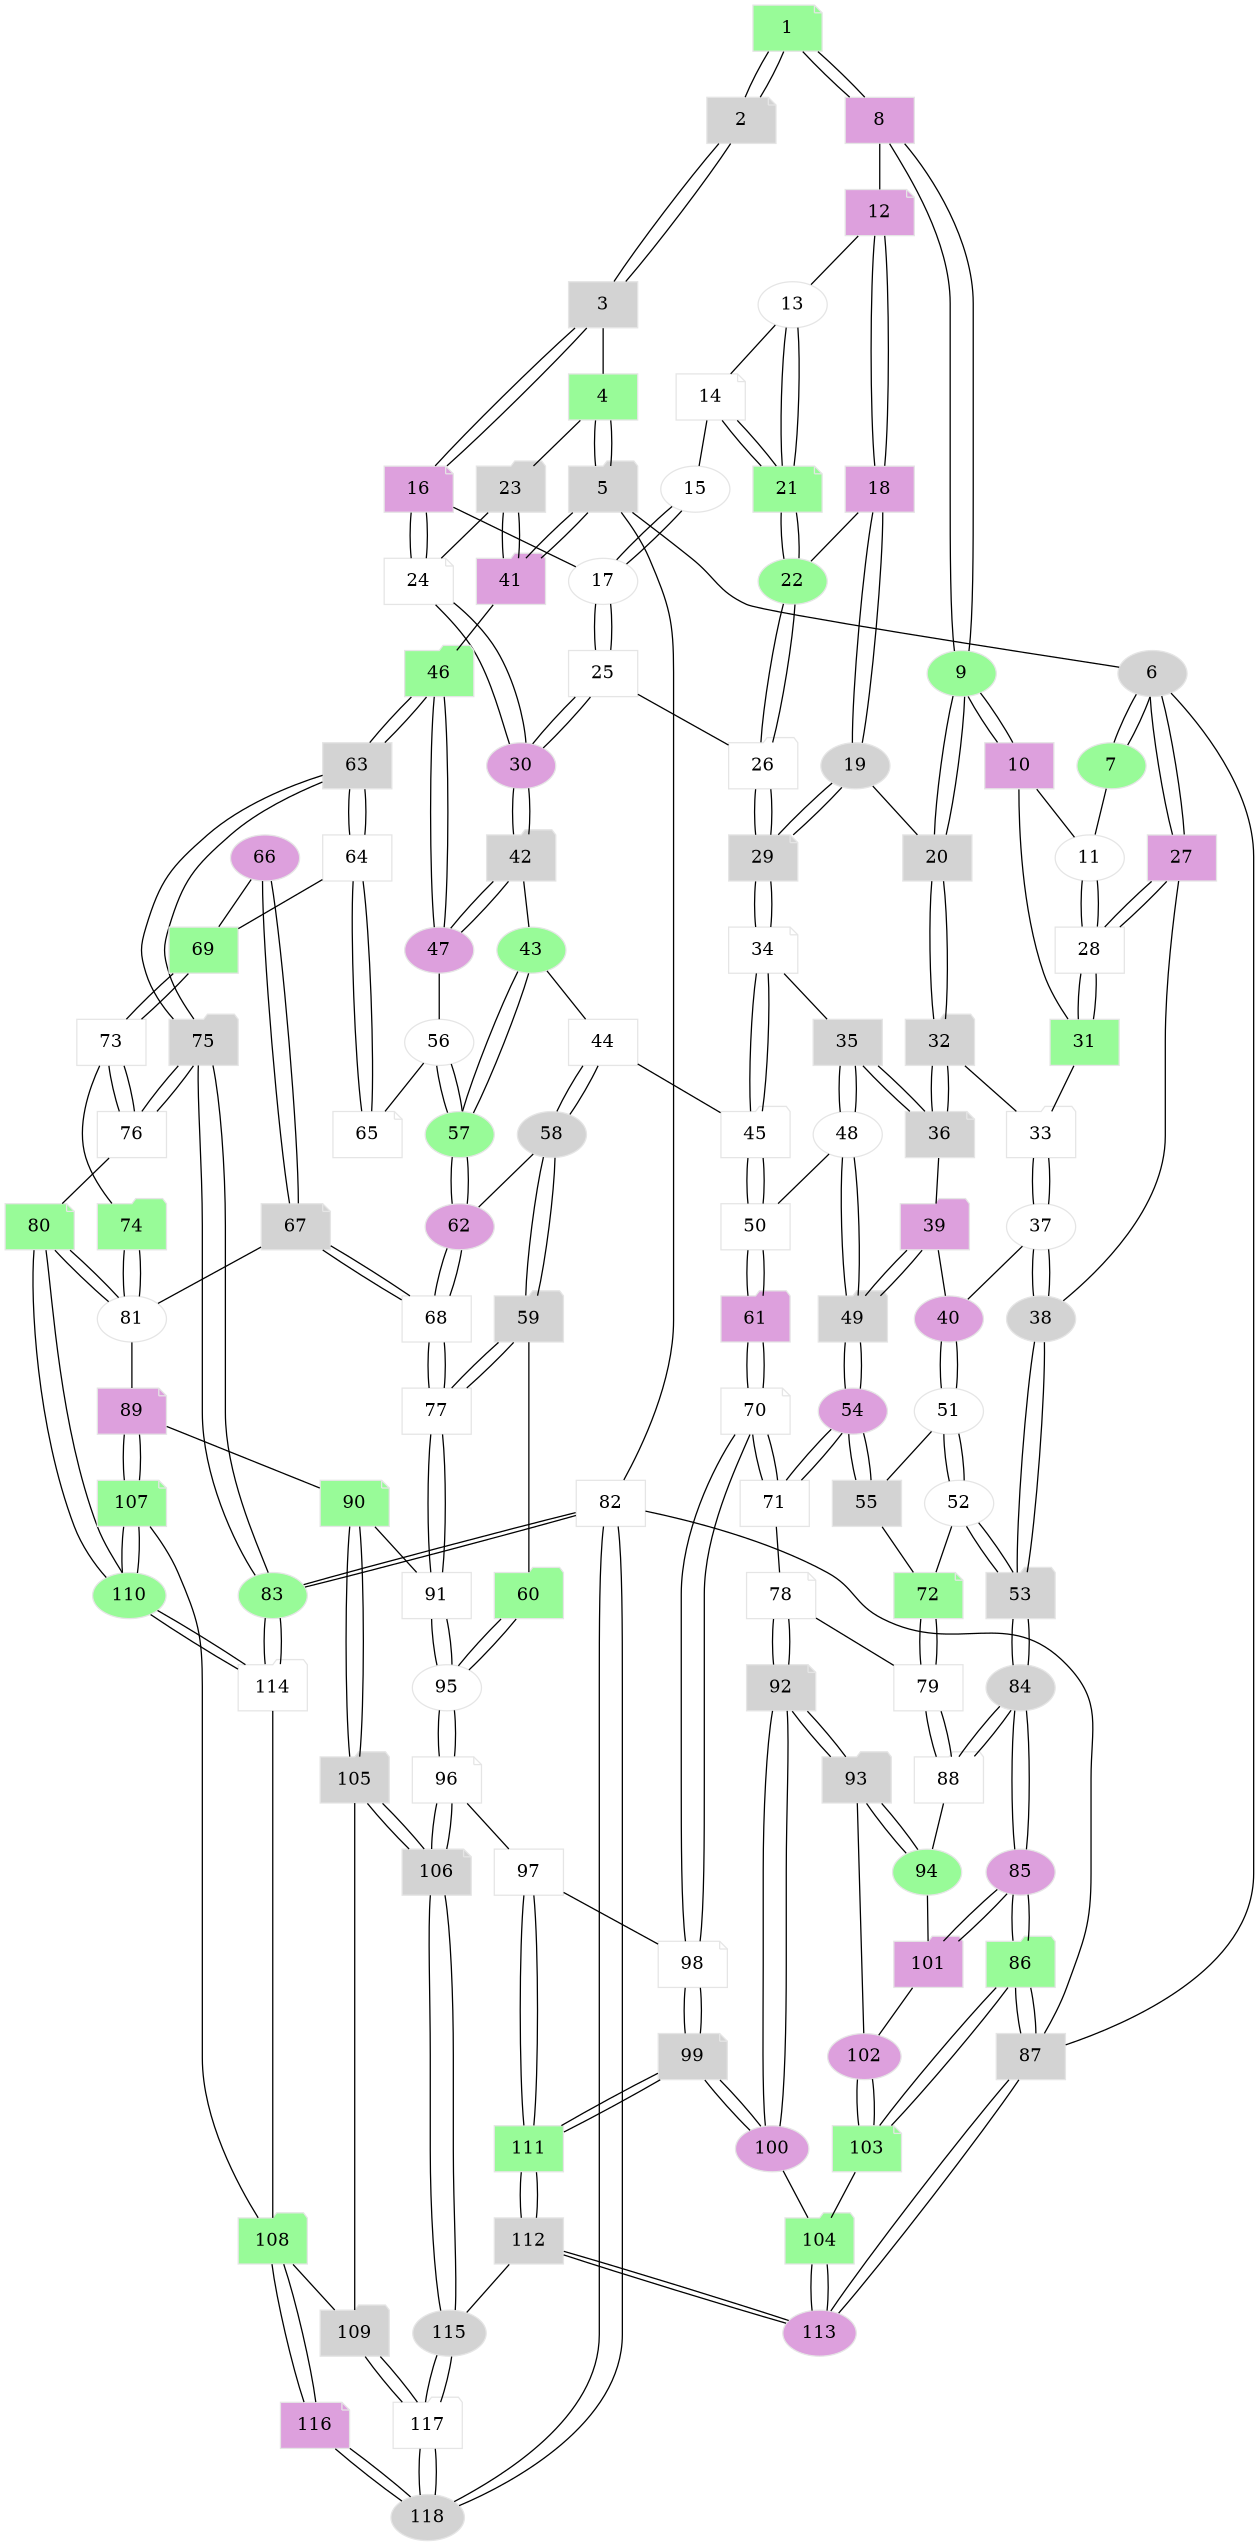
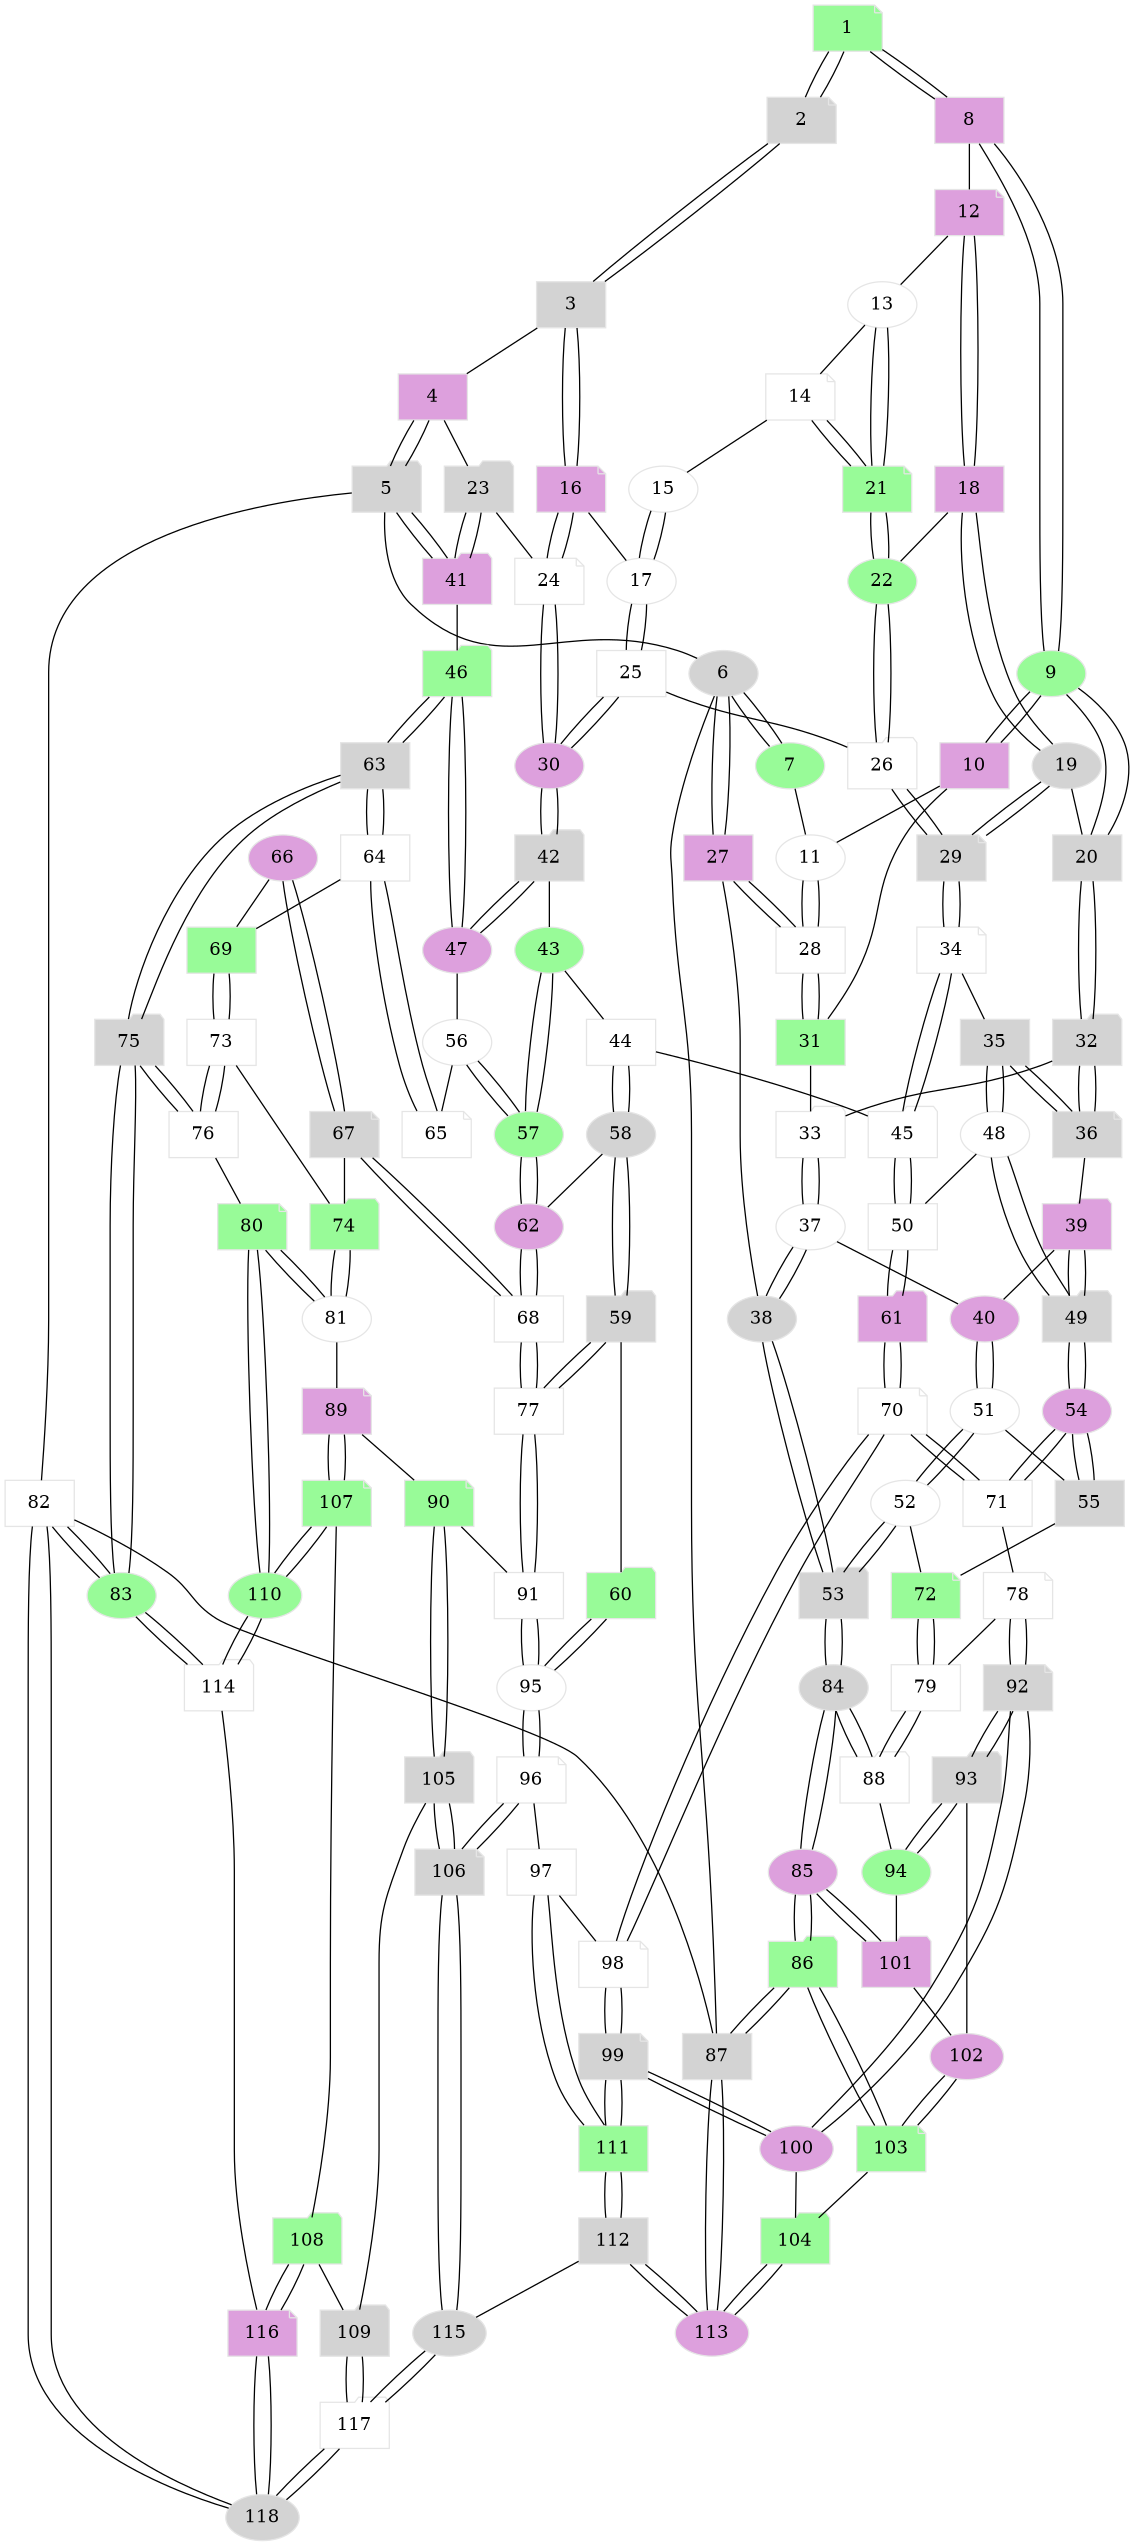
node "4": fillcolor palegreen -> plum
edge "67" -- "81": now "67" -- "74"
edge "114" -- "108": now "114" -- "116"
